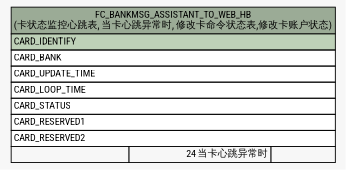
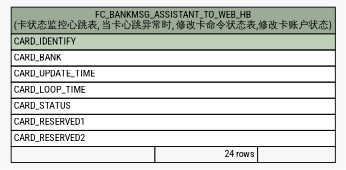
node "FC_BANKMSG_ASSISTANT_TO_WEB_HB": text "24 当卡心跳异常时" -> "24 rows"
